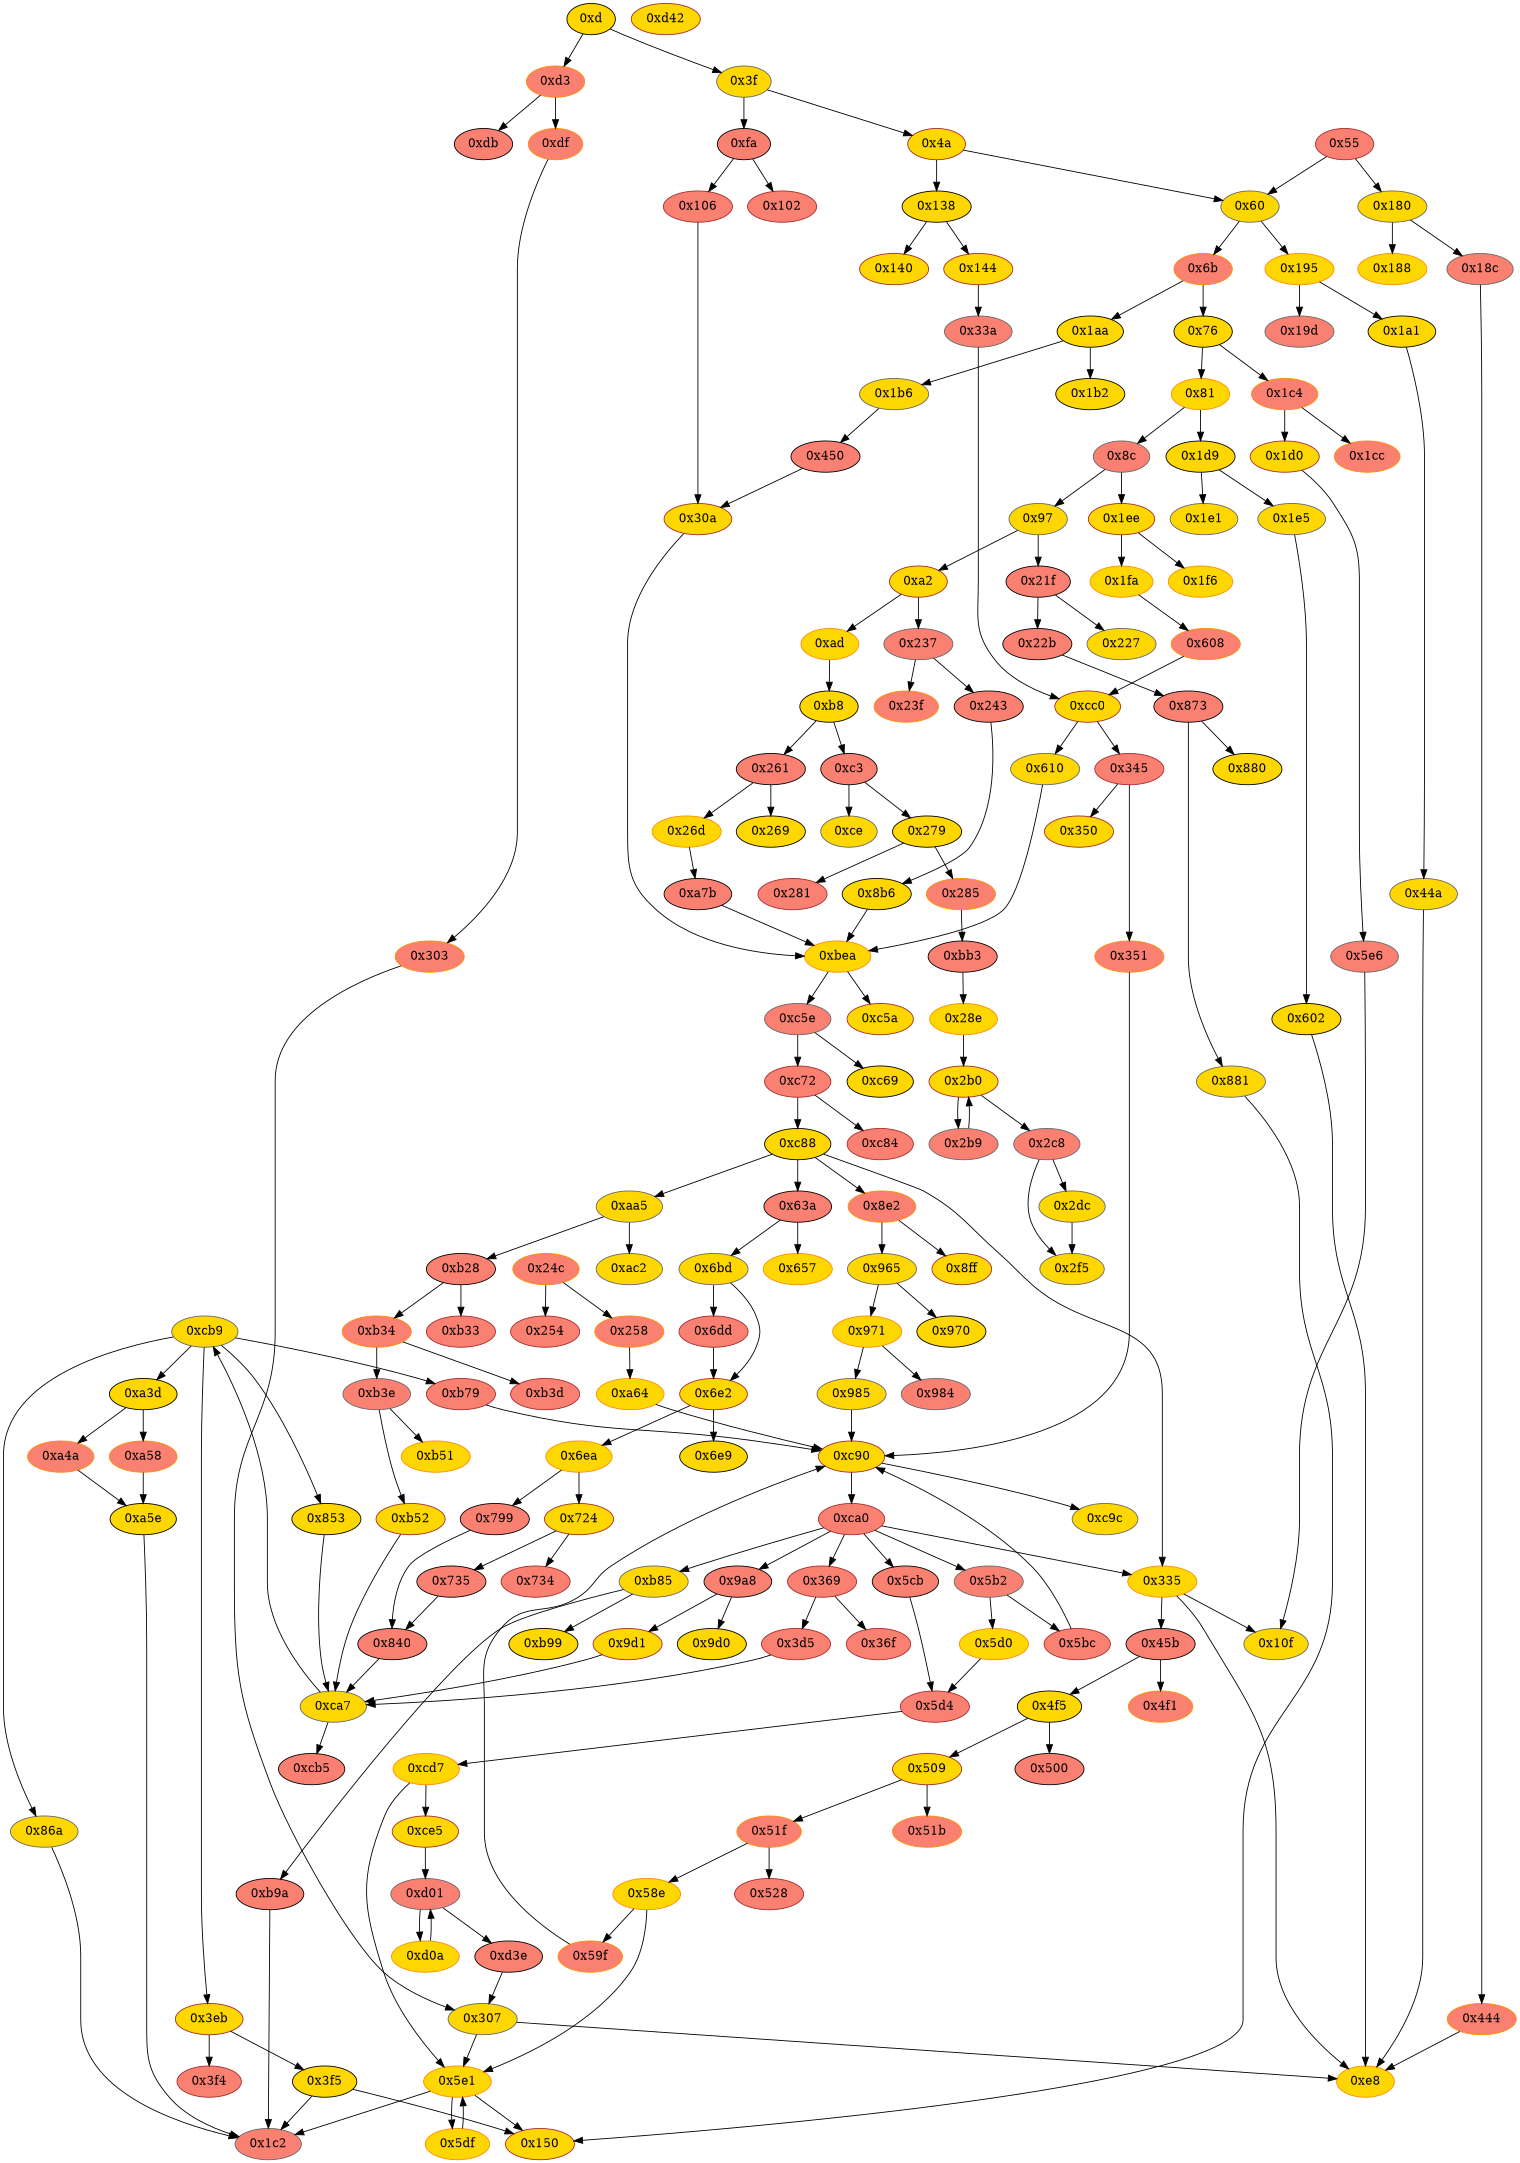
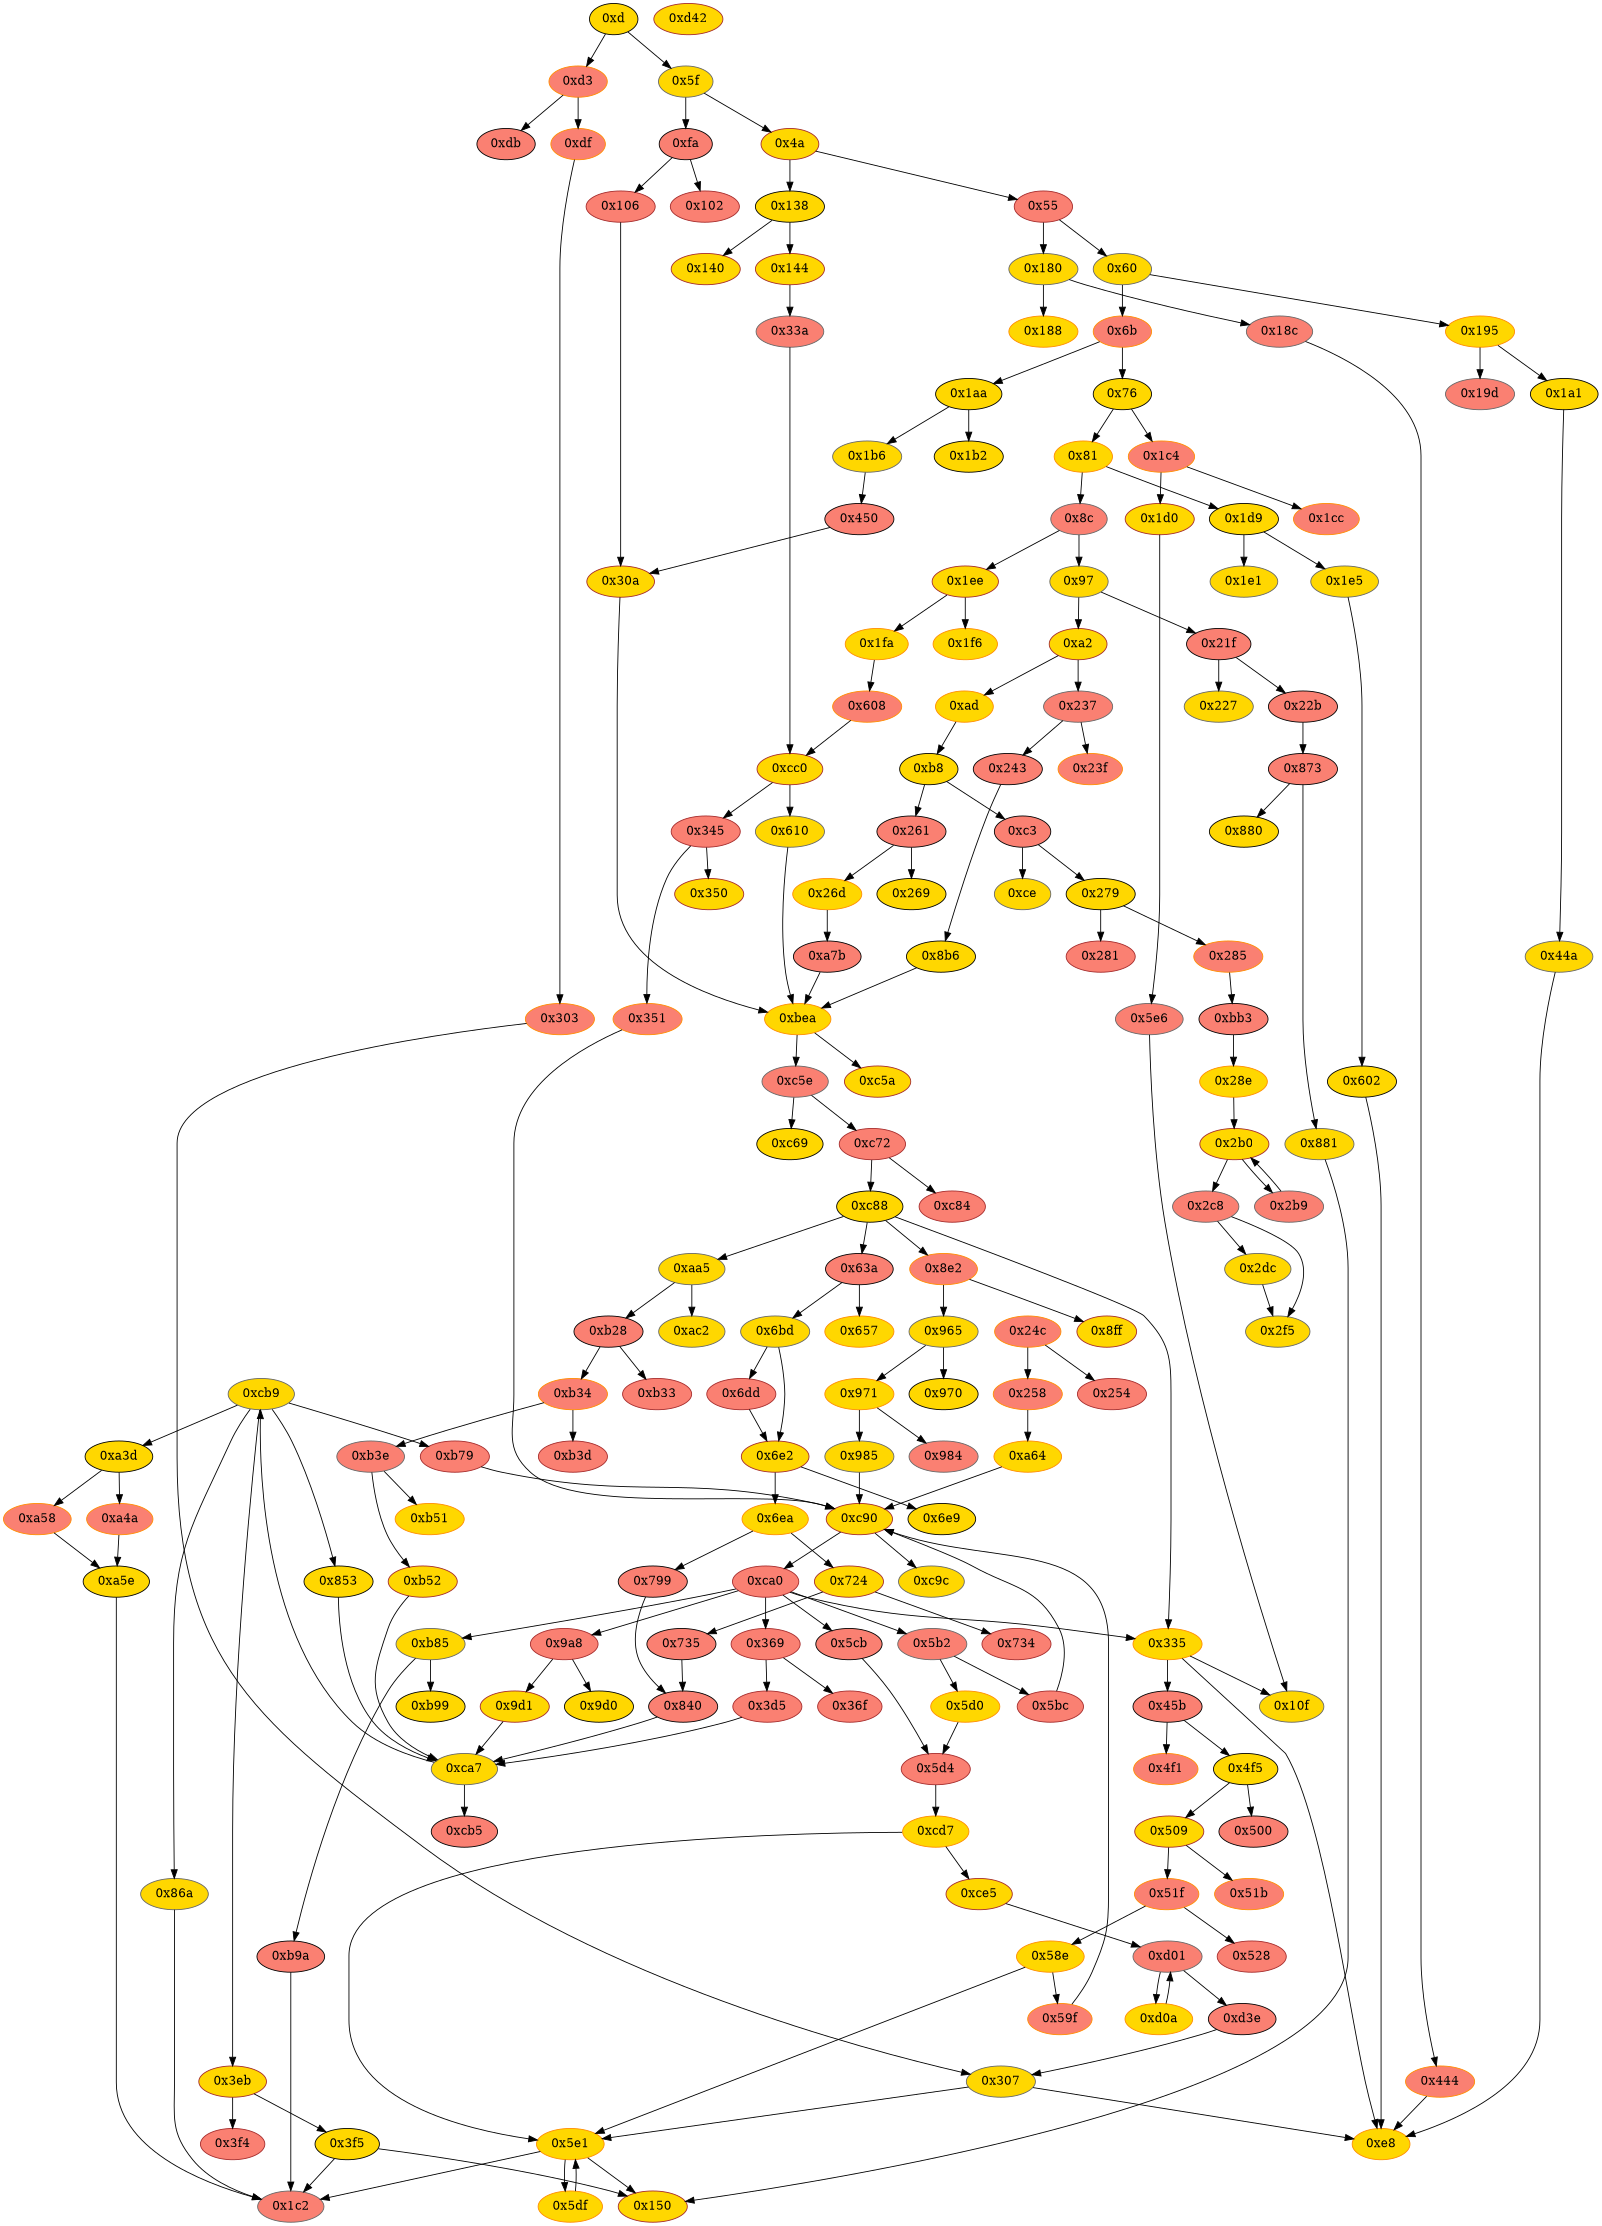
node "0x3f": label "0x3f" -> "0x5f"
edge "0x4a" -> "0x60": now "0x4a" -> "0x55"
node "0x9a8": color black -> brown
